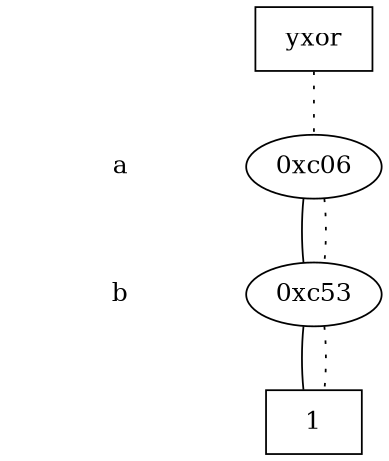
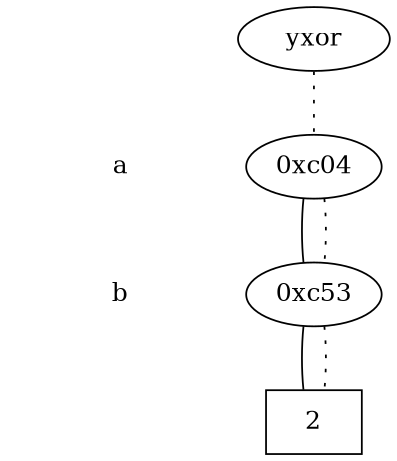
node "yxor": shape box -> ellipse
node "0xc06": label "0xc06" -> "0xc04"
node "1": label "1" -> "2"
